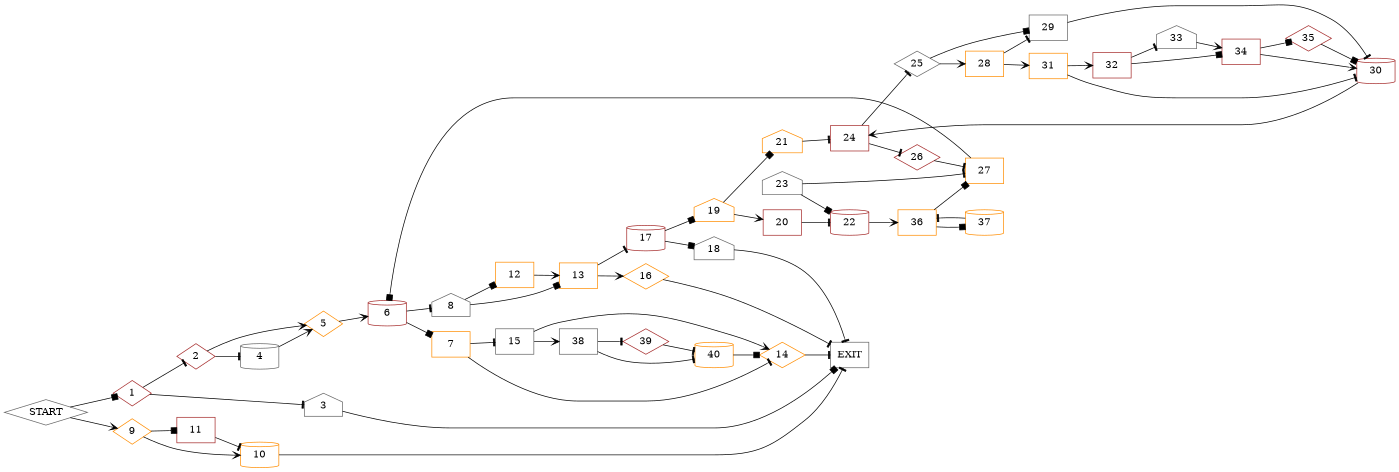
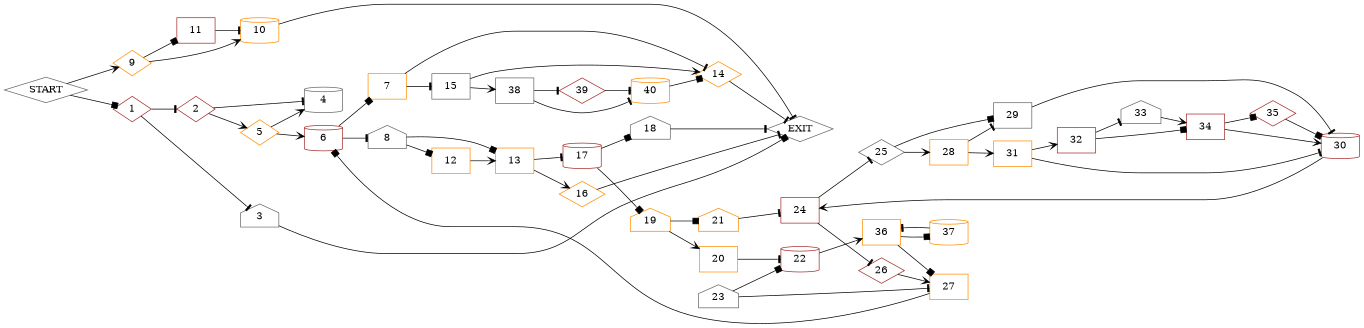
edge "26" -> "27": arrowhead tee -> vee
node "20": color brown -> darkorange
edge "4" -> "5": reversed
node "EXIT": shape box -> diamond
